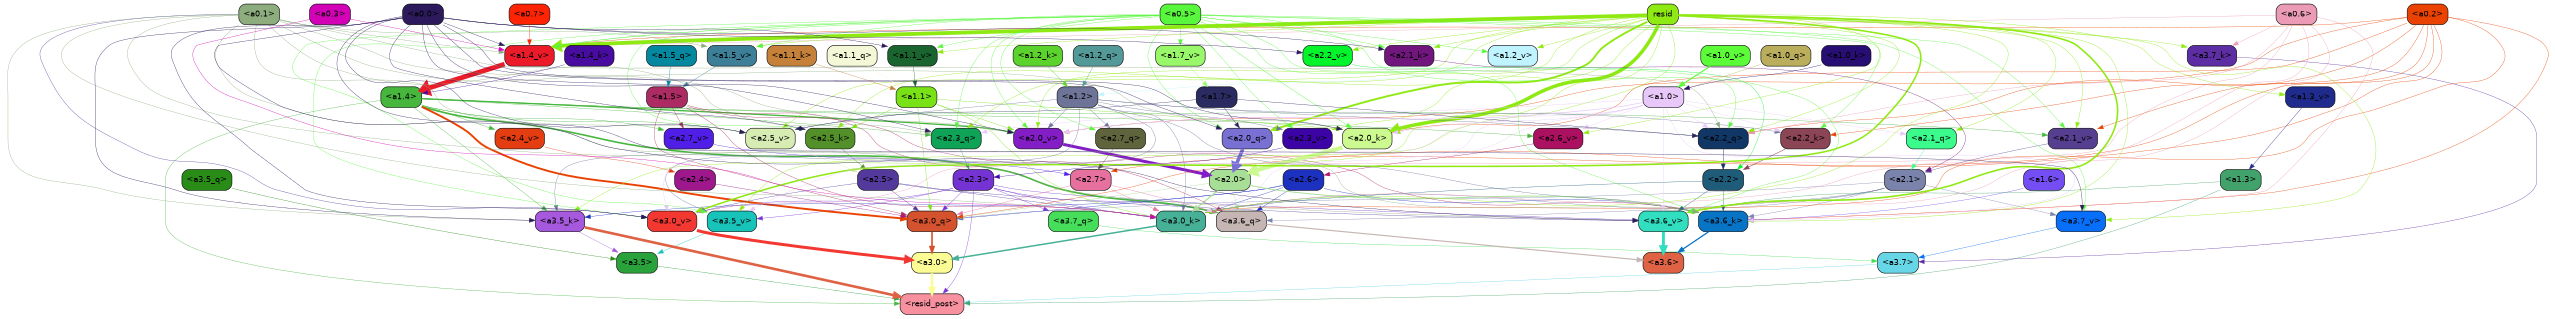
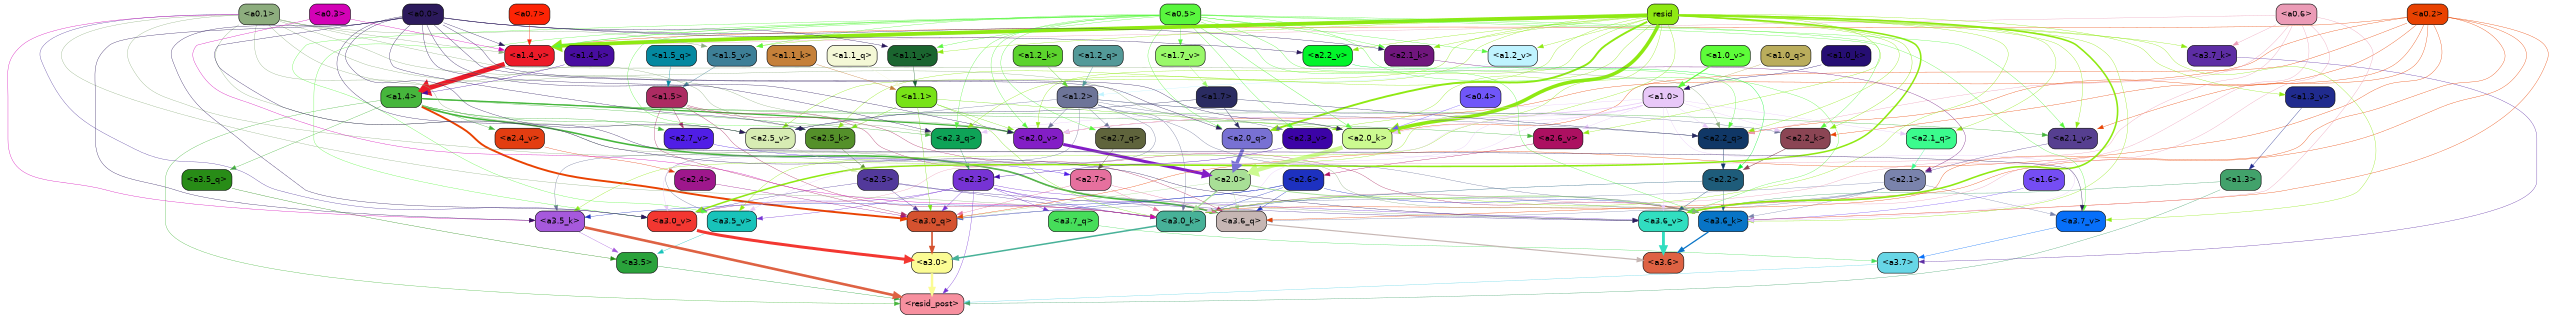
edge "resid" -> "<a2.2_k>": added
node "<a0.4>": added
edge "<a1.4>" -> "<a3.5_k>": now "<a1.4>" -> "<a3.5_q>"
edge "<a0.2>" -> "<a2.7>": now "<a0.2>" -> "<a3.6_q>"
edge "<a0.1>" -> "<a3.5_k>": color #8dad7e -> #d302b6
